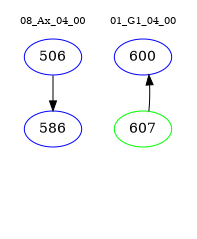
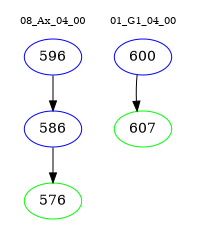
node "506": label "506" -> "596"
edge "607" -> "600": reversed
node "576": added
